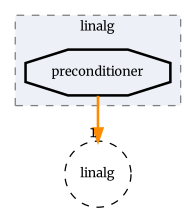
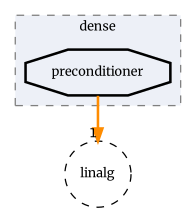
cluster "linalg": label "linalg" -> "dense"
